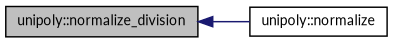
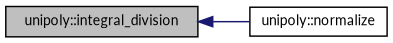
node "unipoly::normalize_division": label "unipoly::normalize_division" -> "unipoly::integral_division"
